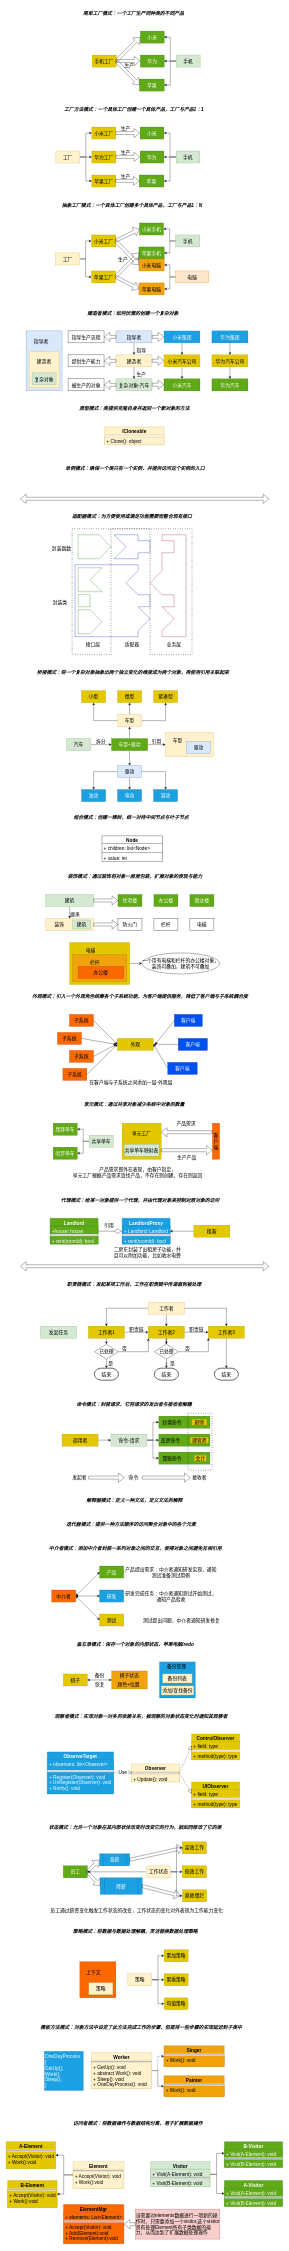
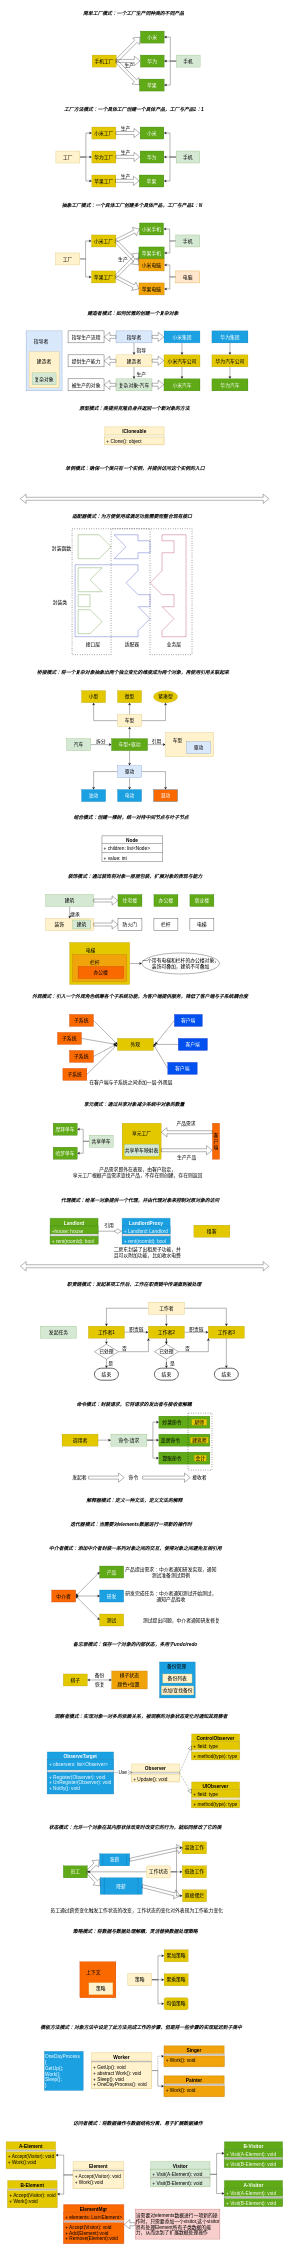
node "电脑": size 33x12 -> 24x12
node "紧凑型": shape rectangle -> ellipse
node "混动": fillcolor #1ba1e2 -> #fa6800
edge "租客" -> "LandlordProxy": removed
node "迭代器模式：提供一种方法顺序的访问聚合对象中的各个元素": label "迭代器模式：提供一种方法顺序的访问聚合对象中的各个元素" -> "迭代器模式：当需要对elements数据进行一项新的操作时"
node "备忘录模式：保存一个对象的内部状态，苹果电脑/redo": label "备忘录模式：保存一个对象的内部状态，苹果电脑/redo" -> "备忘录模式：保存一个对象的内部状态，多用于undo/redo"
